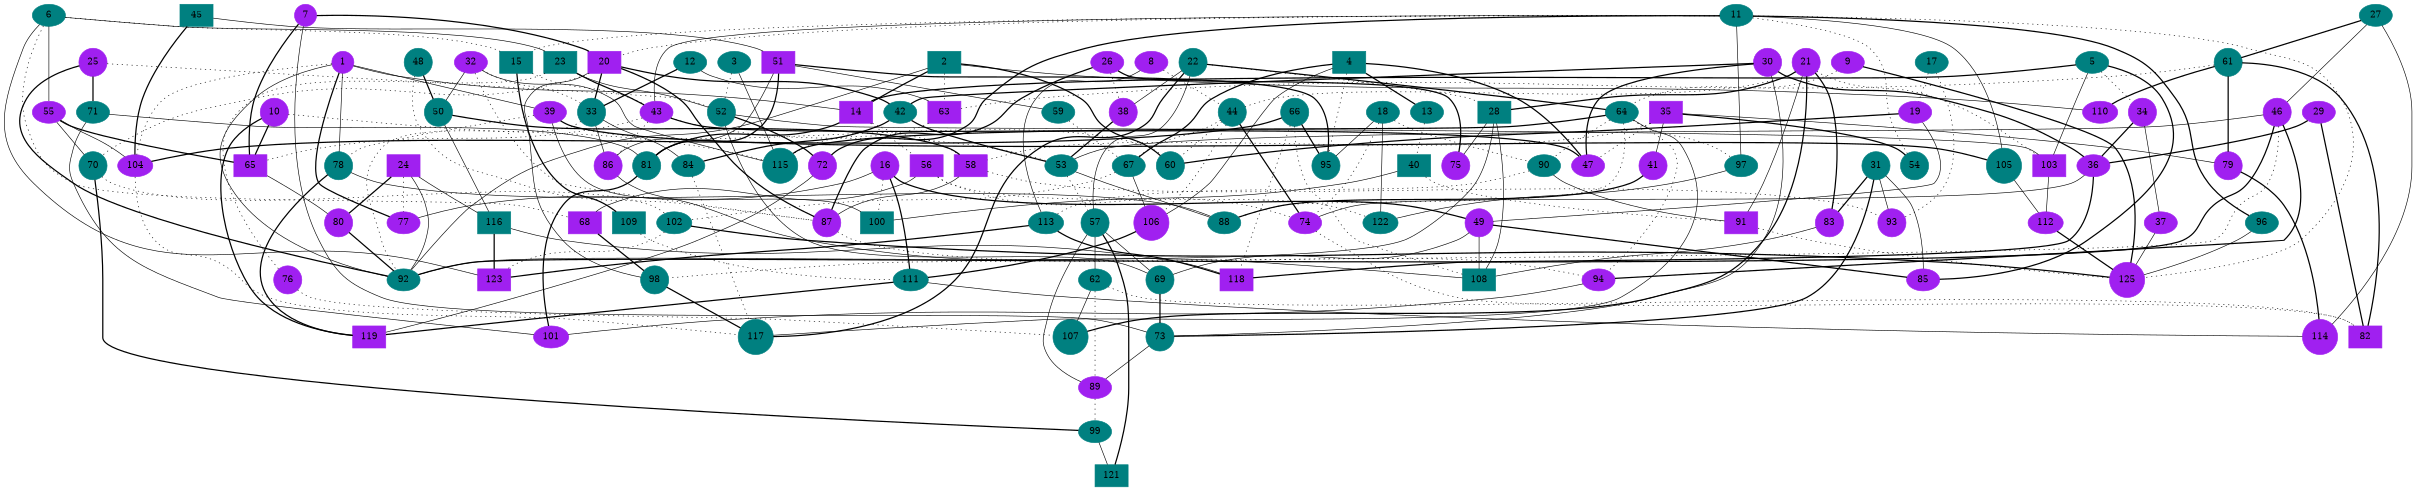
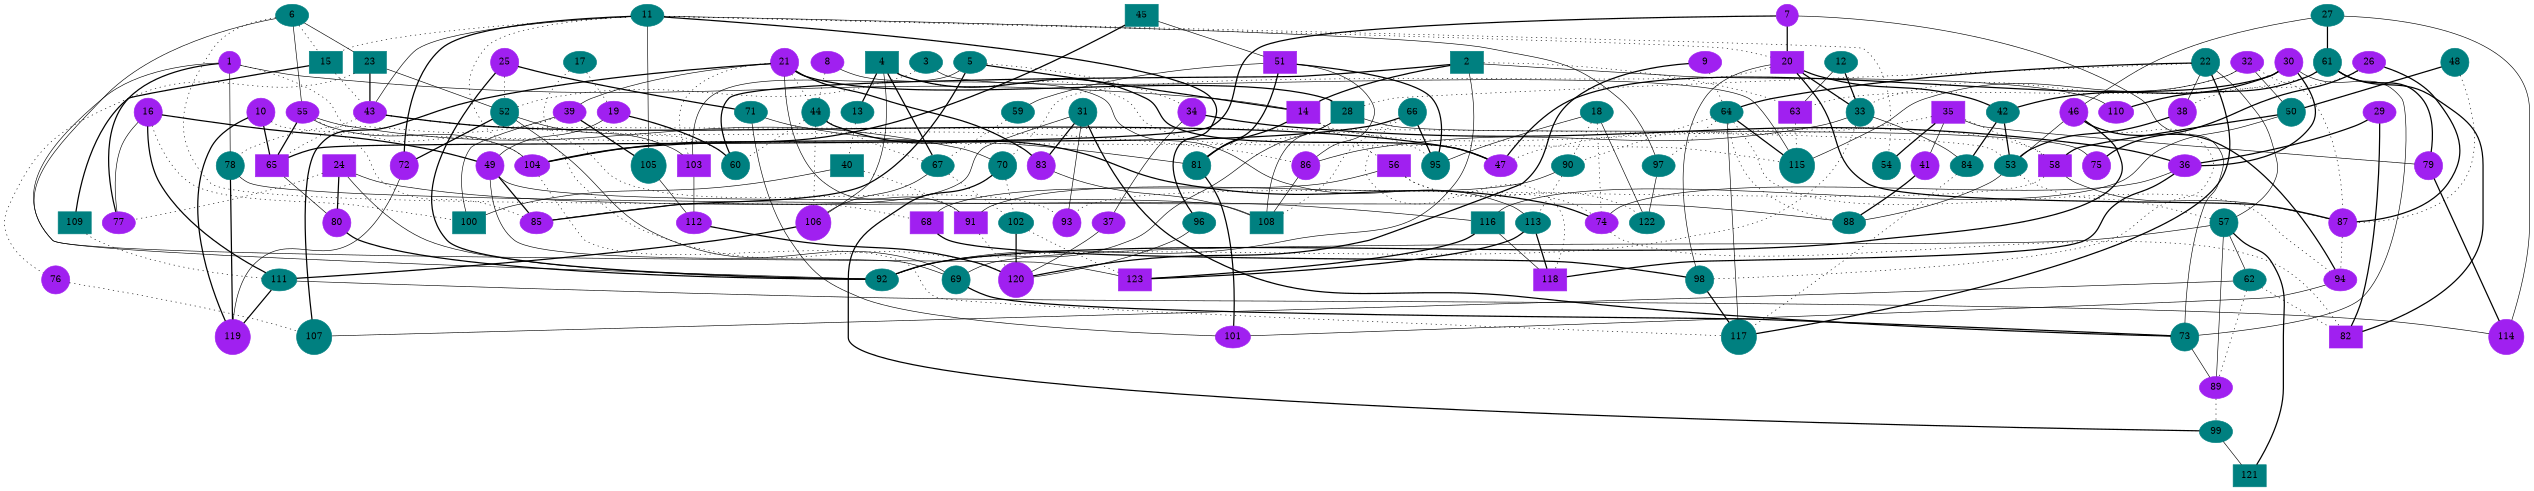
edge "1" -- "39": now "21" -- "39"
edge "55" -- "85": added
node "125": label "125" -> "120"
node "119": shape box -> circle
